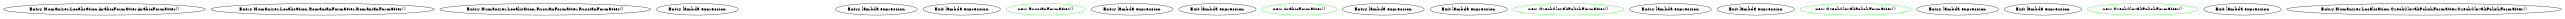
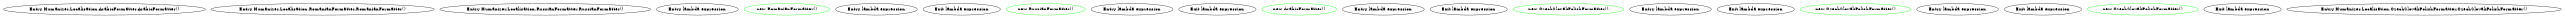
node "new RomanianFormatter()": added
